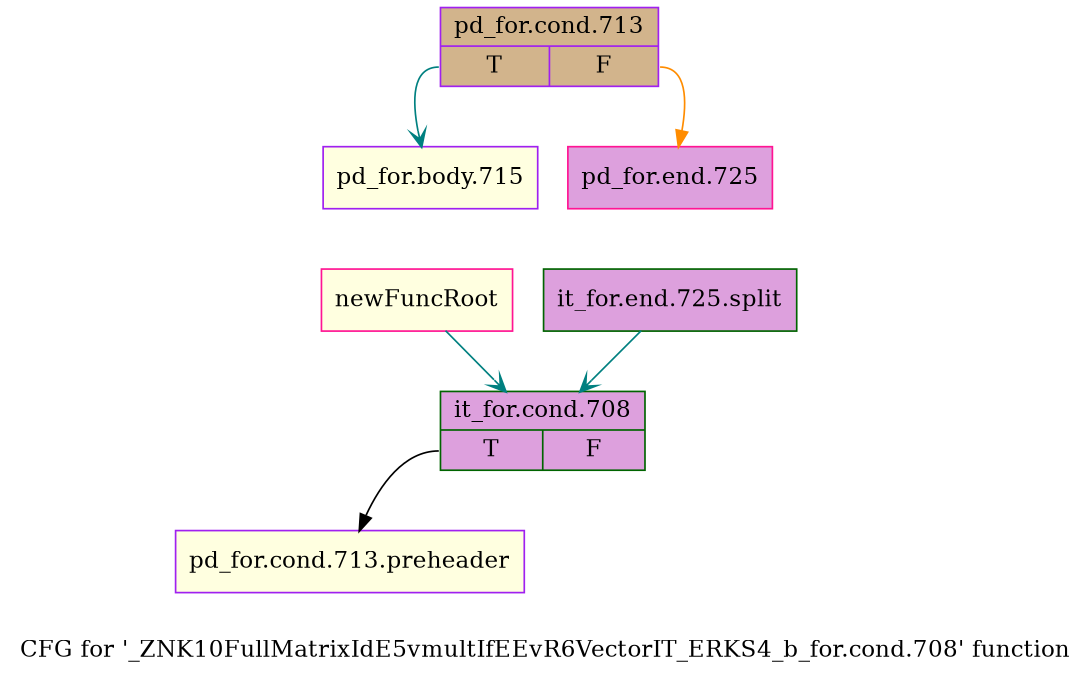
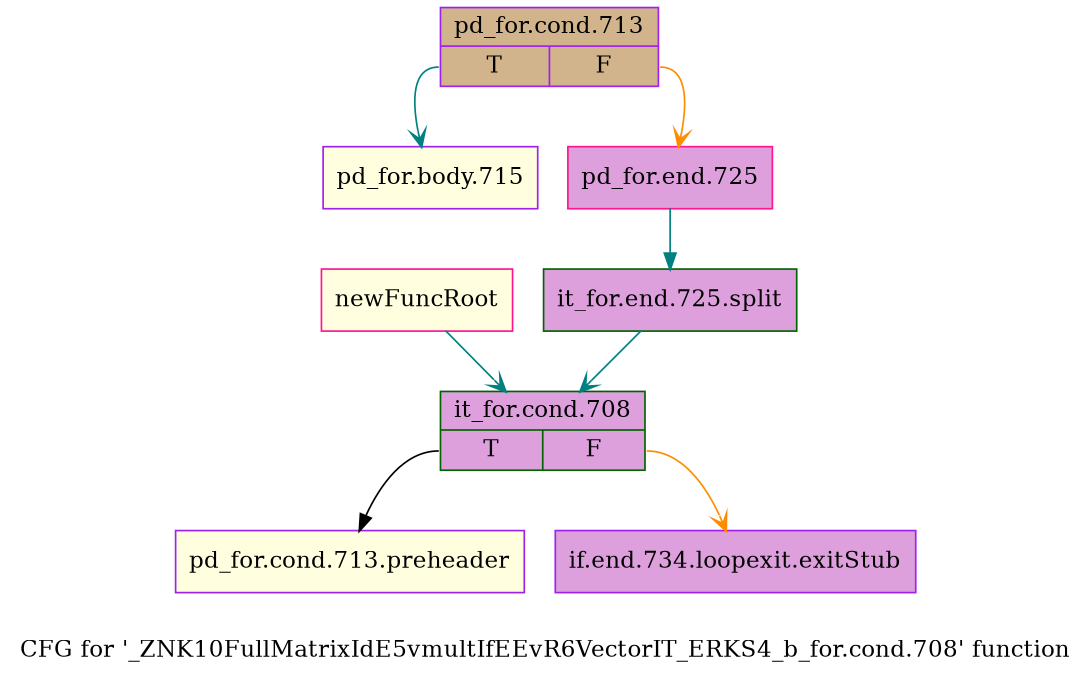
edge "pd_for.cond.713" -> "pd_for.end.725": arrowhead normal -> vee
edge "pd_for.end.725" -> "it_for.end.725.split": added
node "if.end.734.loopexit.exitStub": added
